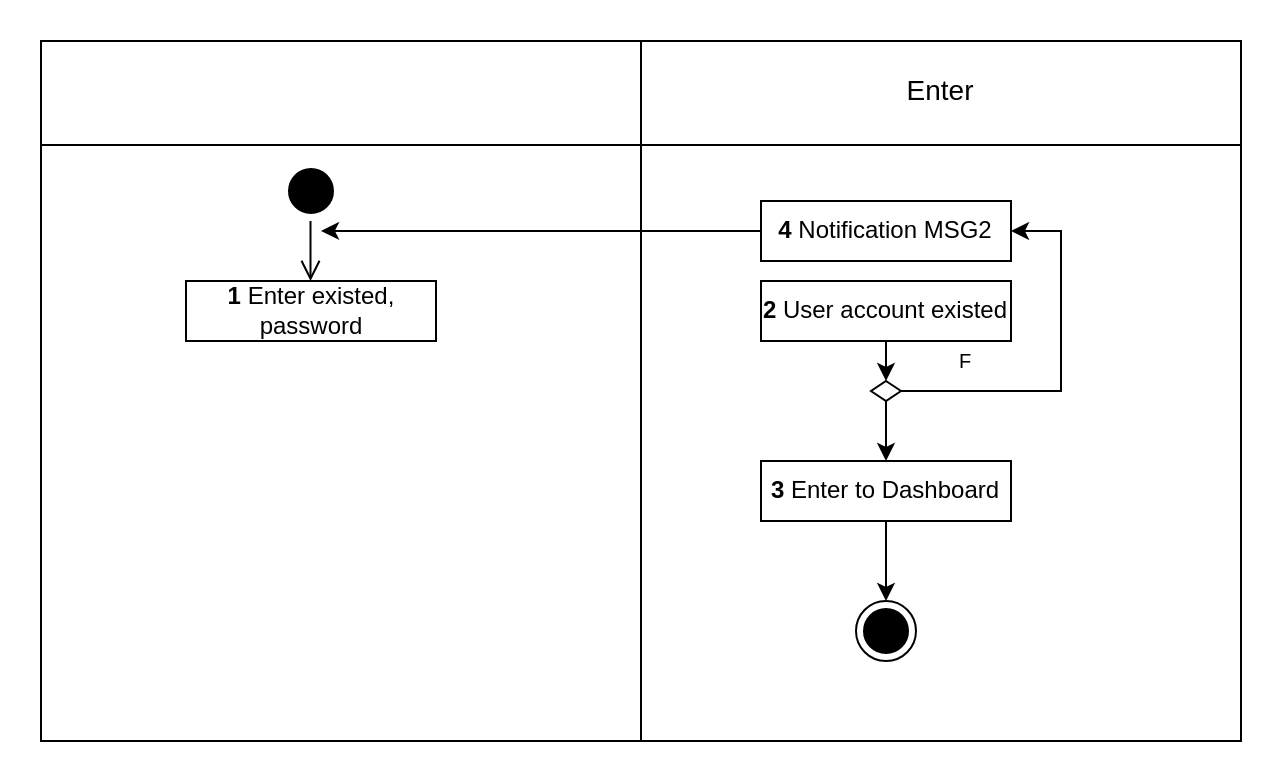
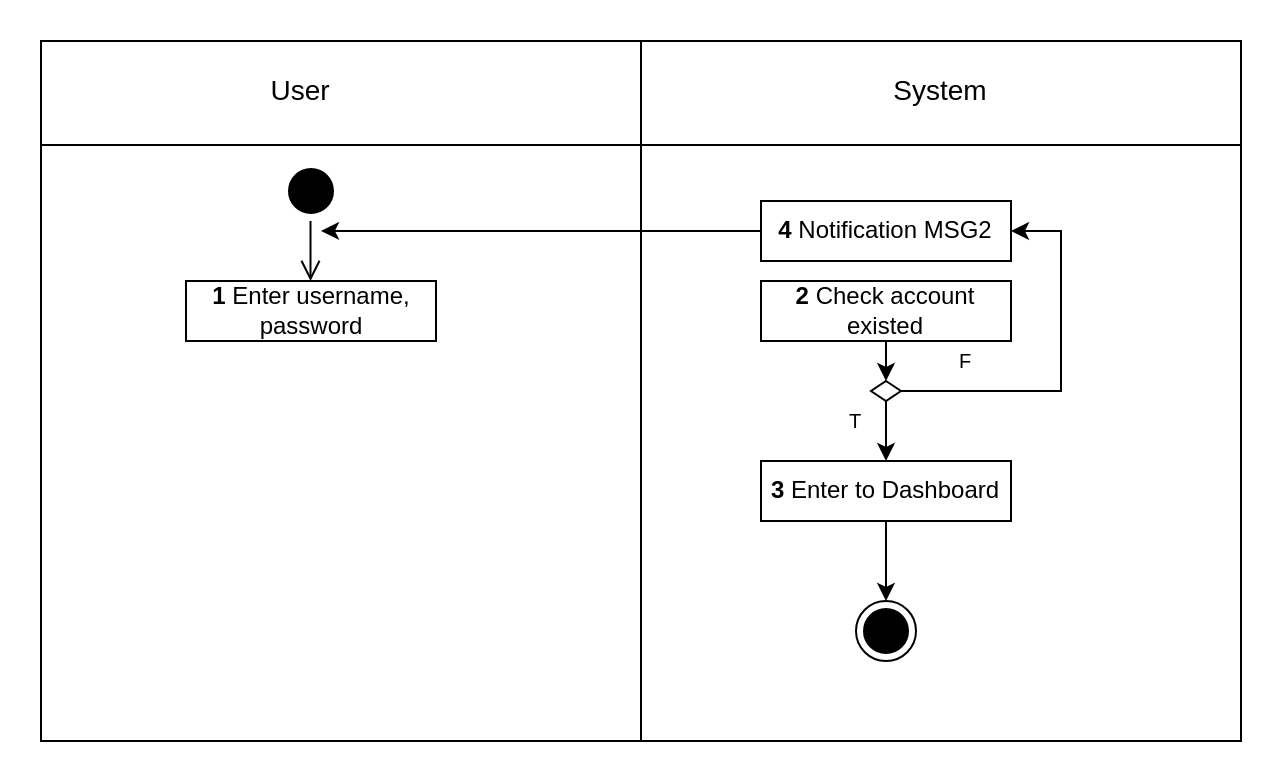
node "User": added
node "Enter": label "Enter" -> "System"
node "1 Enter existed, password": label "1 Enter existed, password" -> "1 Enter username, password"
node "2 User account existed": label "2 User account existed" -> "2 Check account existed"
node "T": added
